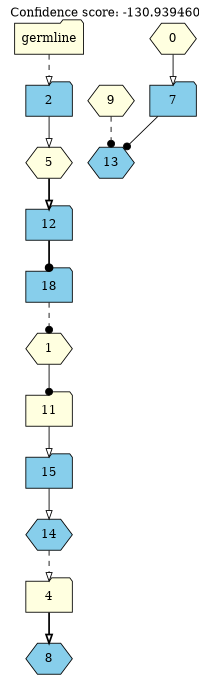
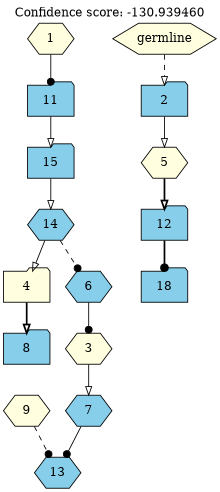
node "germline": shape folder -> hexagon
node "0": label "0" -> "3"
node "7": shape folder -> hexagon
node "6": added
edge "18" -> "1": removed
node "11": fillcolor lightyellow -> skyblue
edge "14" -> "4": style dashed -> solid
node "8": shape hexagon -> folder
